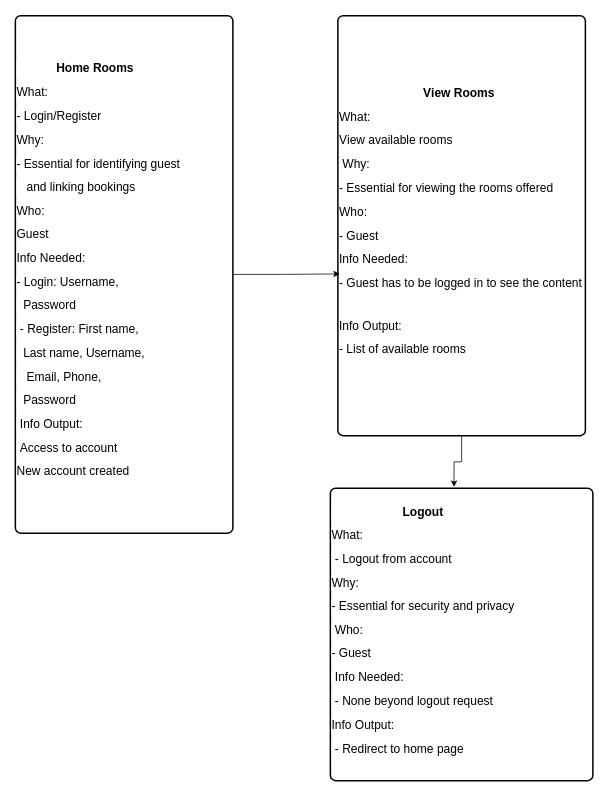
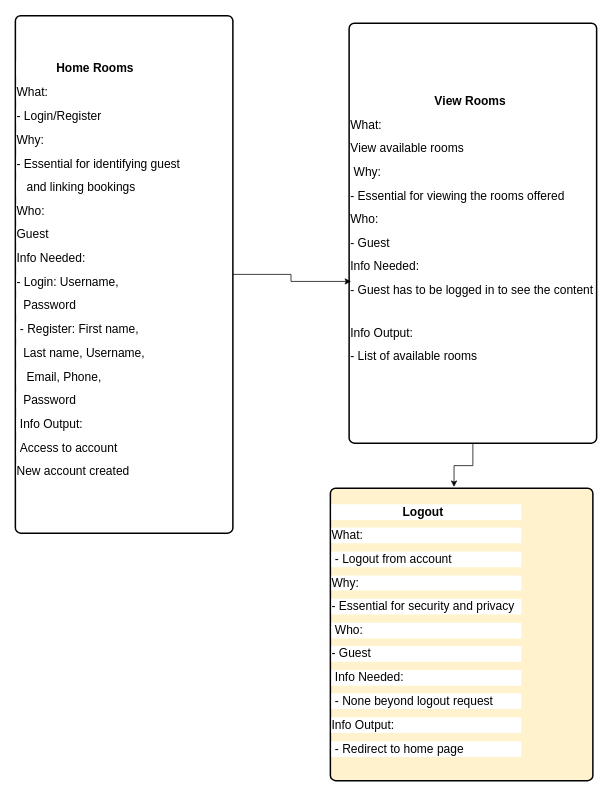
node "View Rooms What: View available rooms Why: - Essential for viewing the rooms offered Who: - Guest Info Needed: - Guest has to be logged in to see the content Info Output: - List of available rooms": moved (462, 225) -> (473, 233)
node "Logout What: - Logout from account Why: - Essential for security and privacy Who: - Guest Info Needed: - None beyond logout request Info Output: - Redirect to home page": fillcolor #ffffff -> #fff2cc
